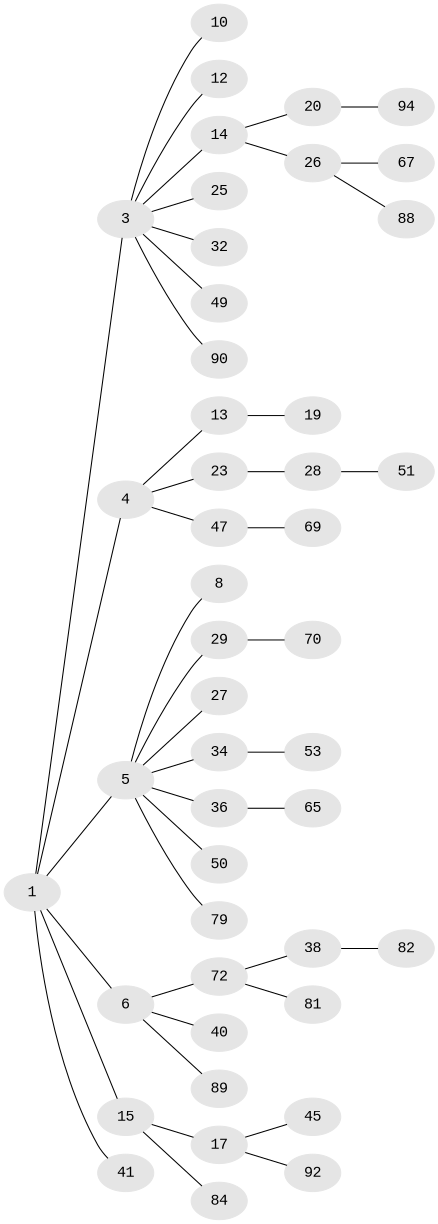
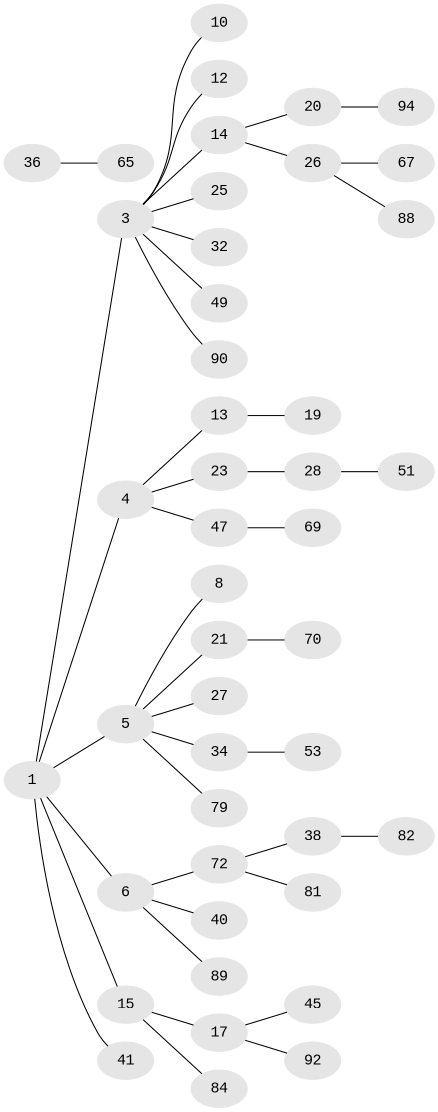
node "29": label "29" -> "21"
edge "5" -- "36": removed
node "50": removed
